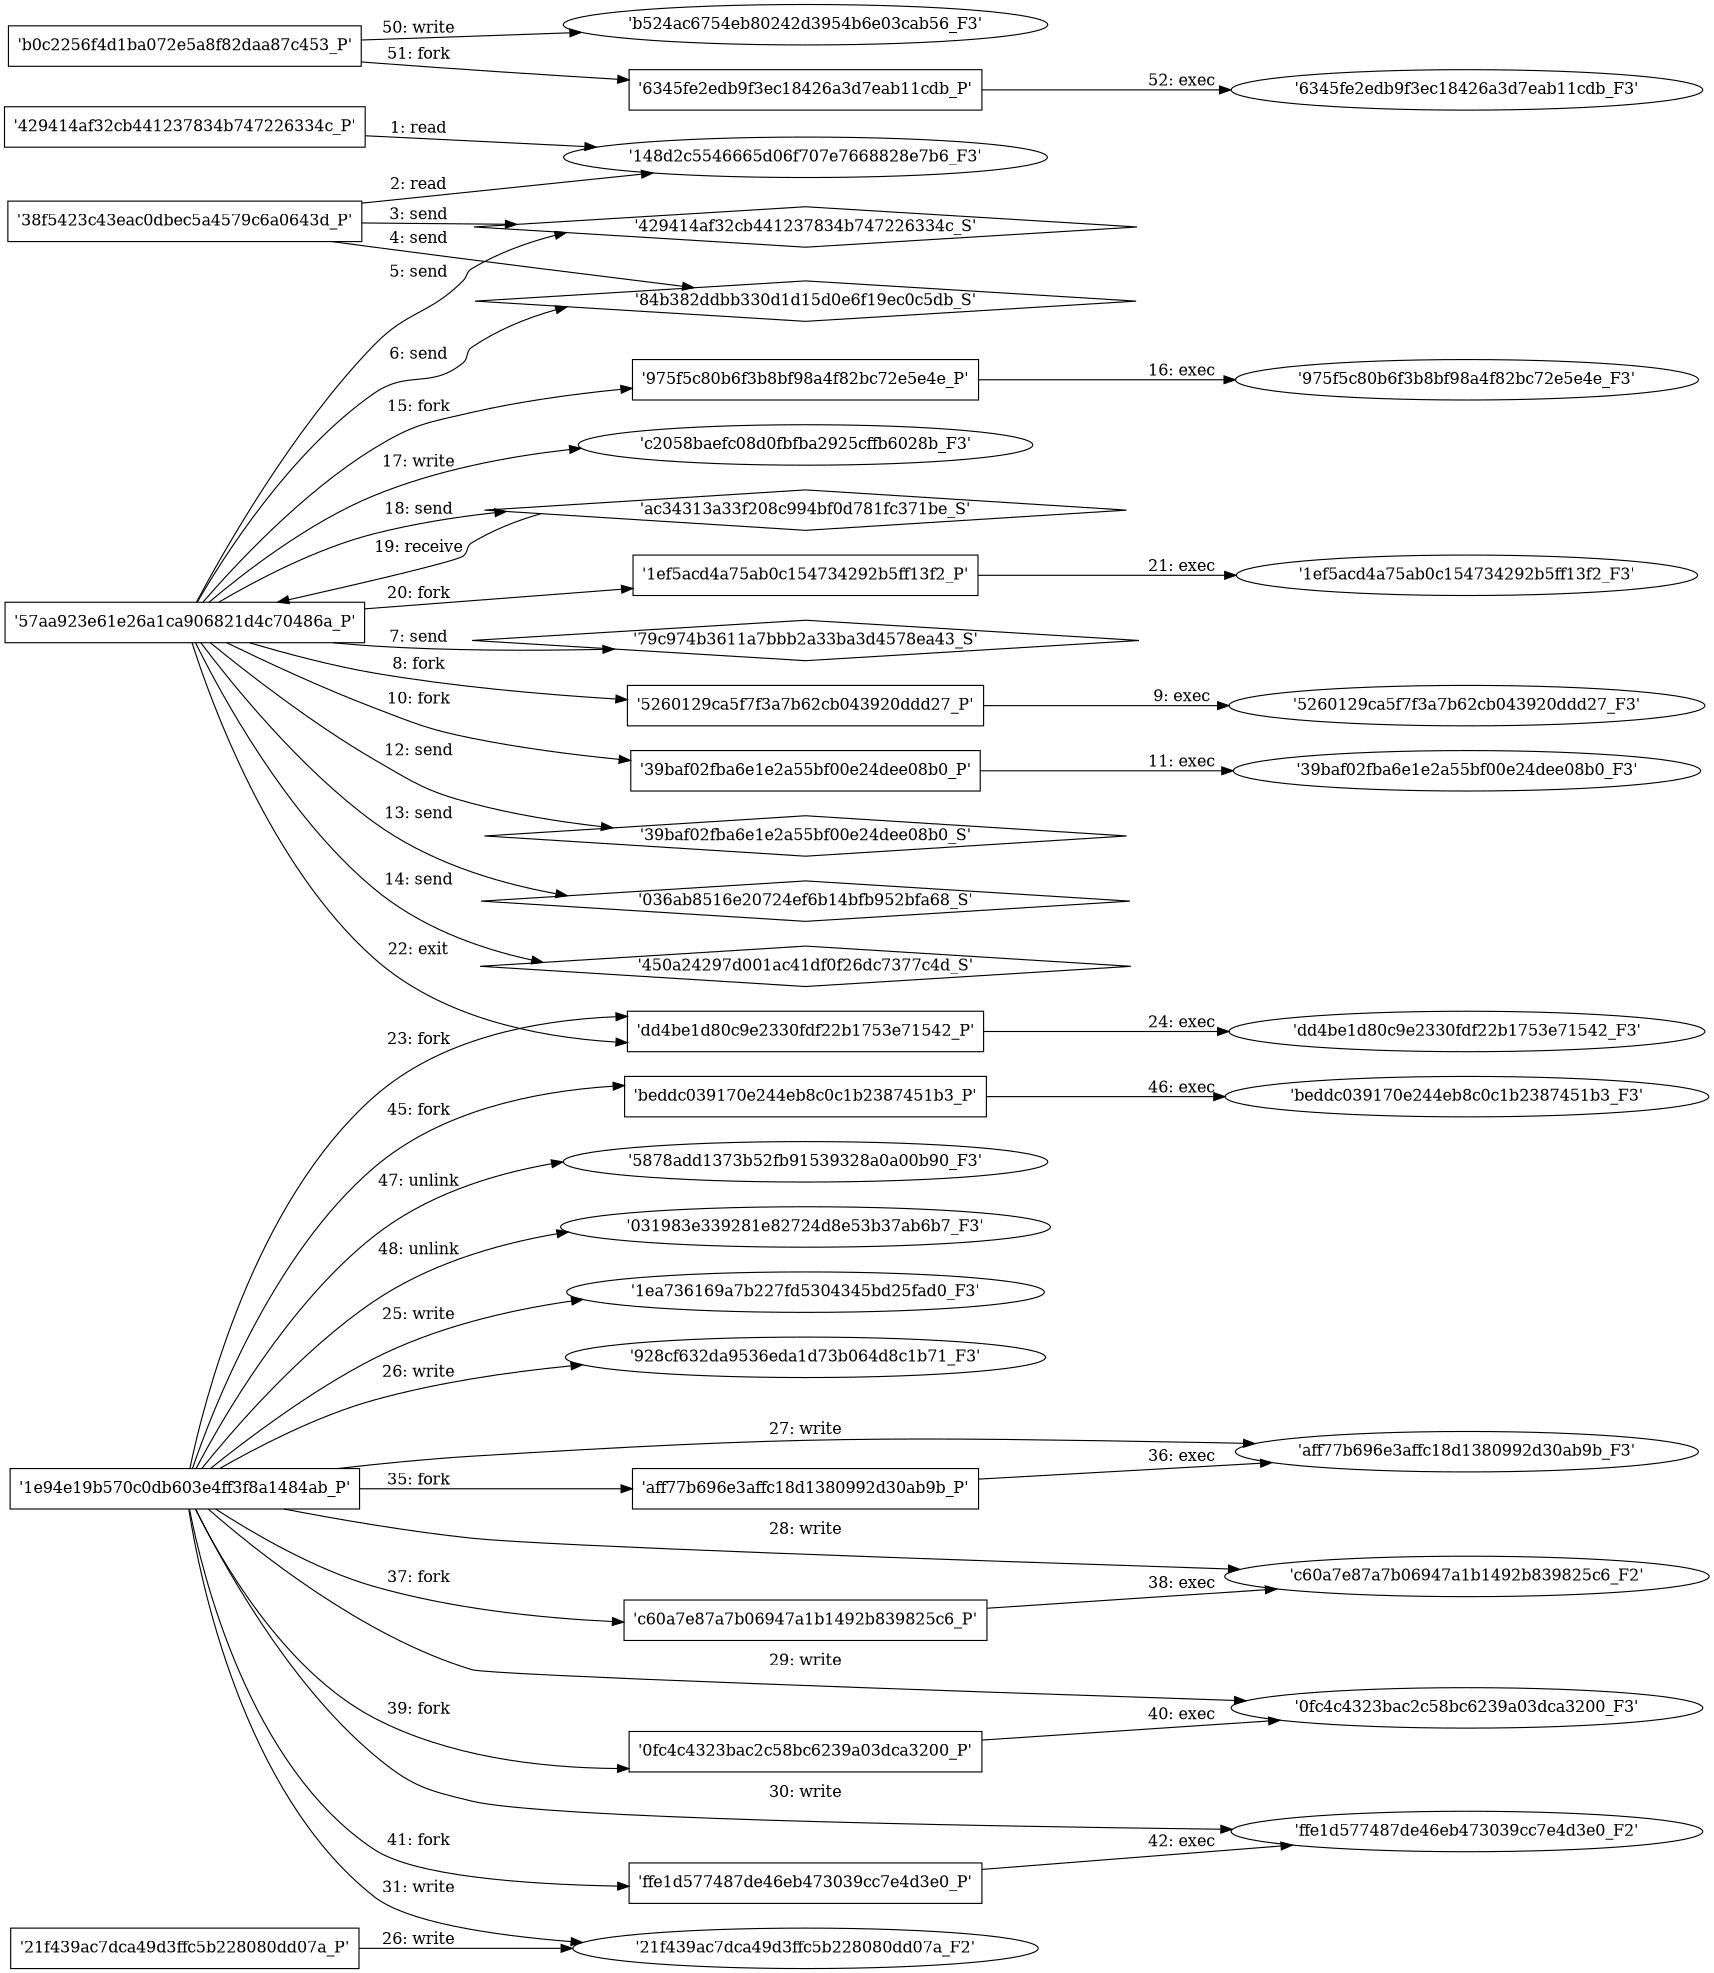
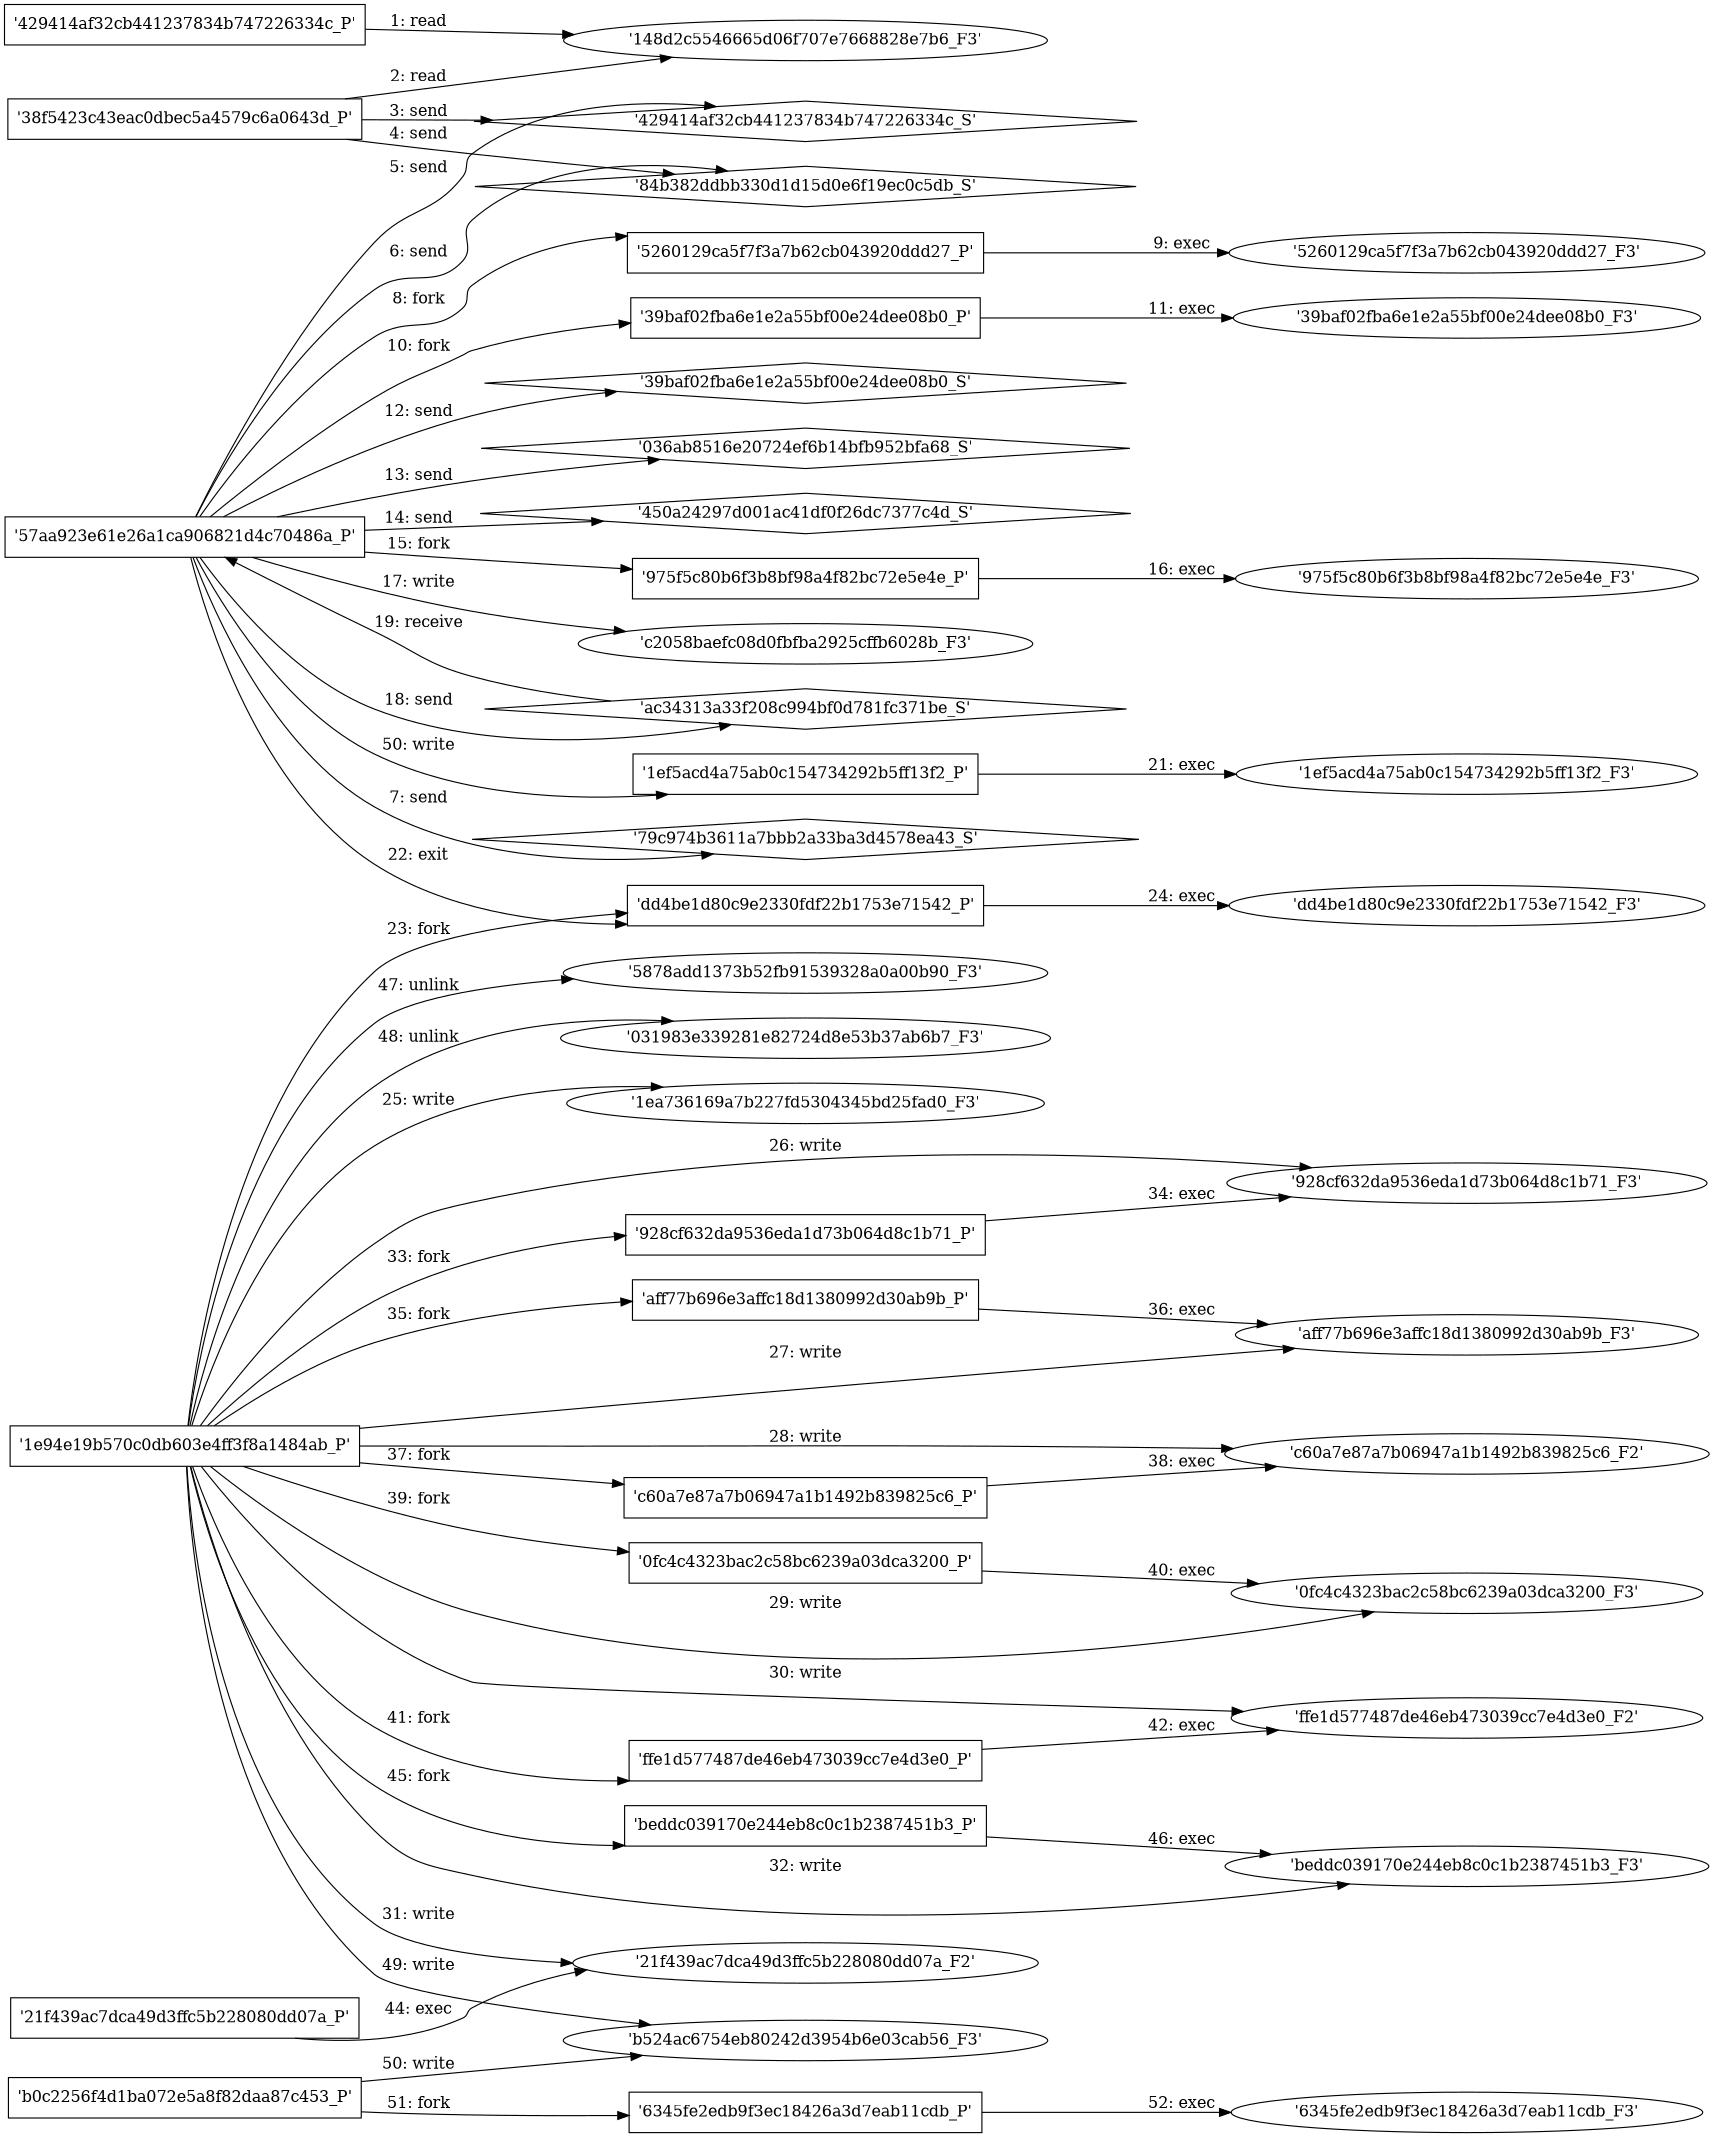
edge "'57aa923e61e26a1ca906821d4c70486a_P'" -> "'1ef5acd4a75ab0c154734292b5ff13f2_P'": label "20: fork" -> "50: write"
node "'928cf632da9536eda1d73b064d8c1b71_P'": added
edge "'1e94e19b570c0db603e4ff3f8a1484ab_P'" -> "'b524ac6754eb80242d3954b6e03cab56_F3'": added, label "49: write"
edge "'1e94e19b570c0db603e4ff3f8a1484ab_P'" -> "'beddc039170e244eb8c0c1b2387451b3_F3'": added, label "32: write"
edge "'21f439ac7dca49d3ffc5b228080dd07a_P'" -> "'21f439ac7dca49d3ffc5b228080dd07a_F2'": label "26: write" -> "44: exec"
